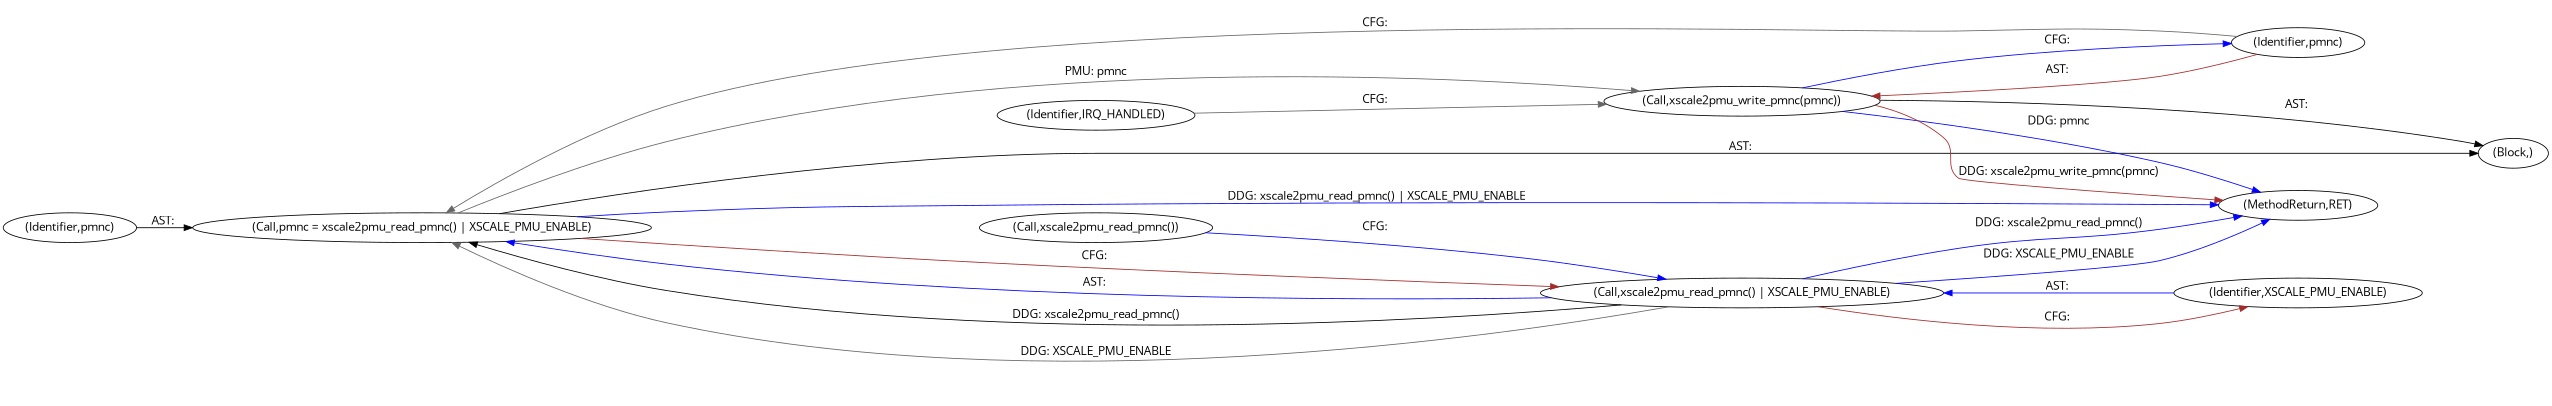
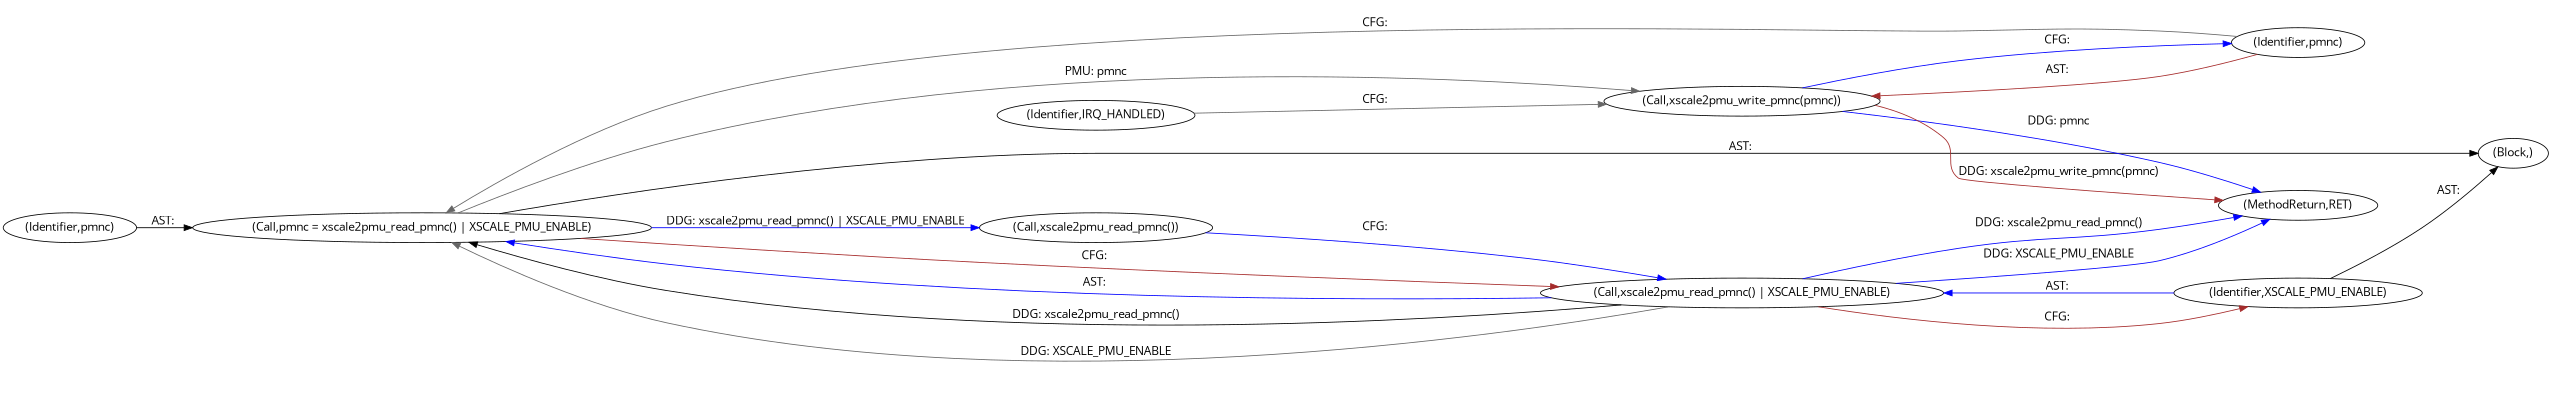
edge "(Call,xscale2pmu_write_pmnc(pmnc))" -> "(Block,)": now "(Identifier,XSCALE_PMU_ENABLE)" -> "(Block,)"
edge "(Call,pmnc = xscale2pmu_read_pmnc() | XSCALE_PMU_ENABLE)" -> "(MethodReturn,RET)": now "(Call,pmnc = xscale2pmu_read_pmnc() | XSCALE_PMU_ENABLE)" -> "(Call,xscale2pmu_read_pmnc())"
